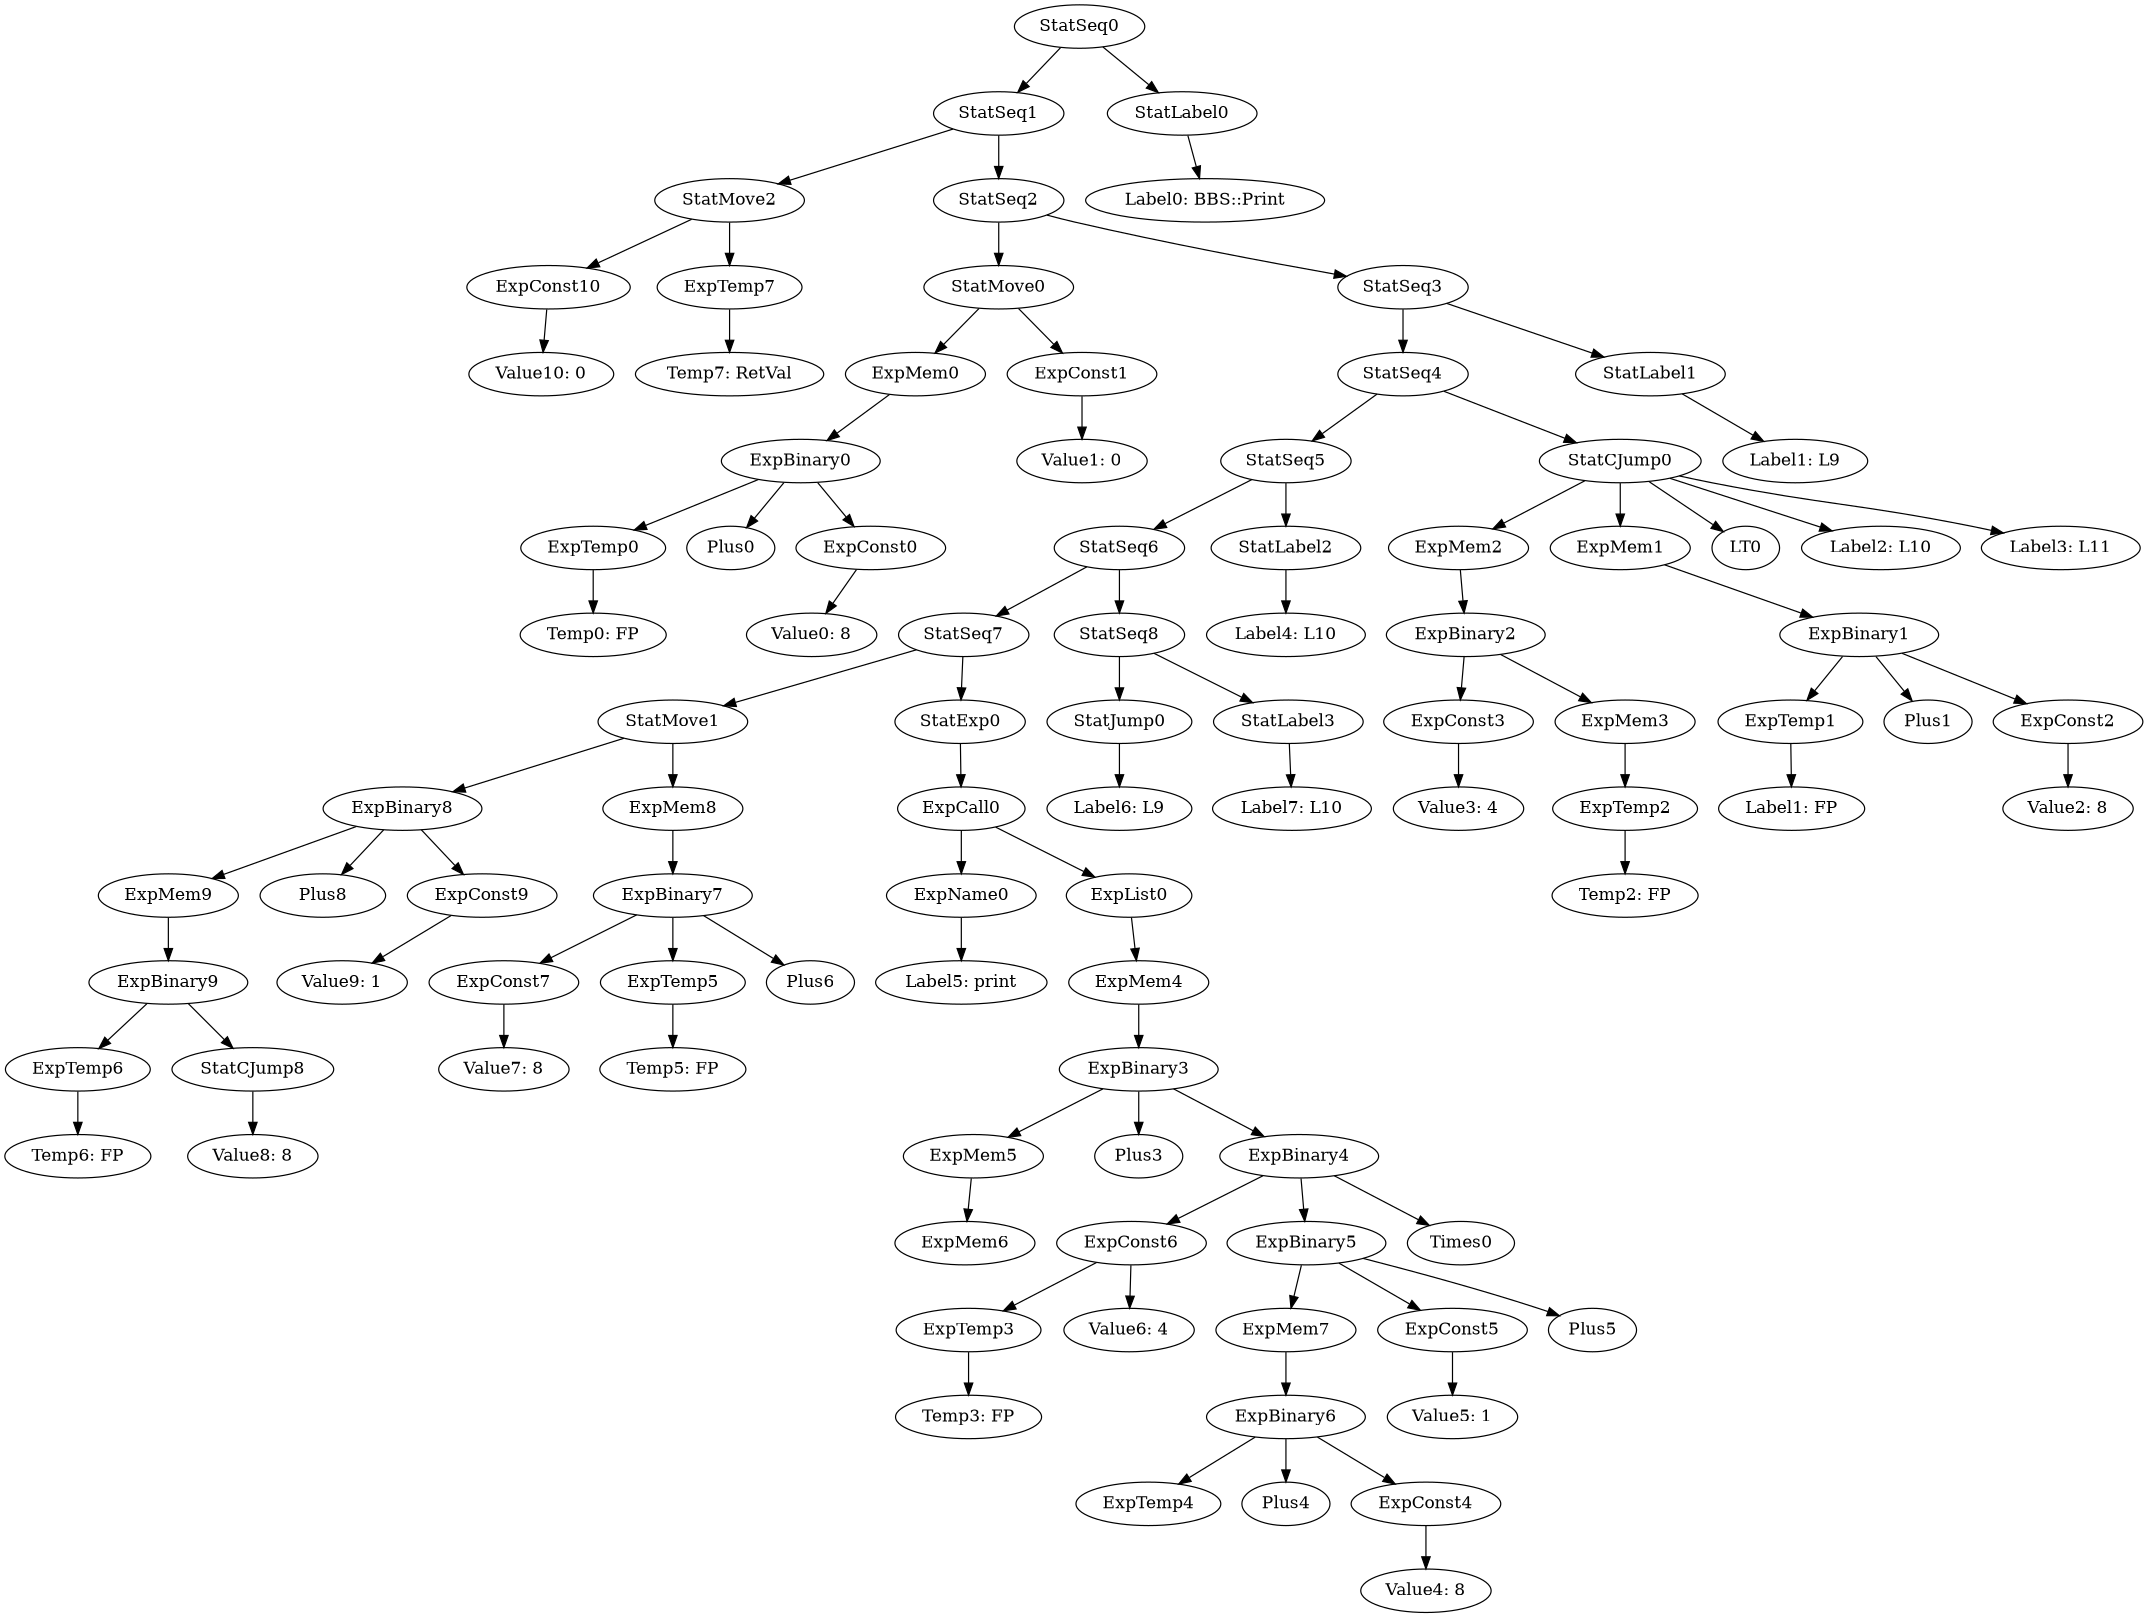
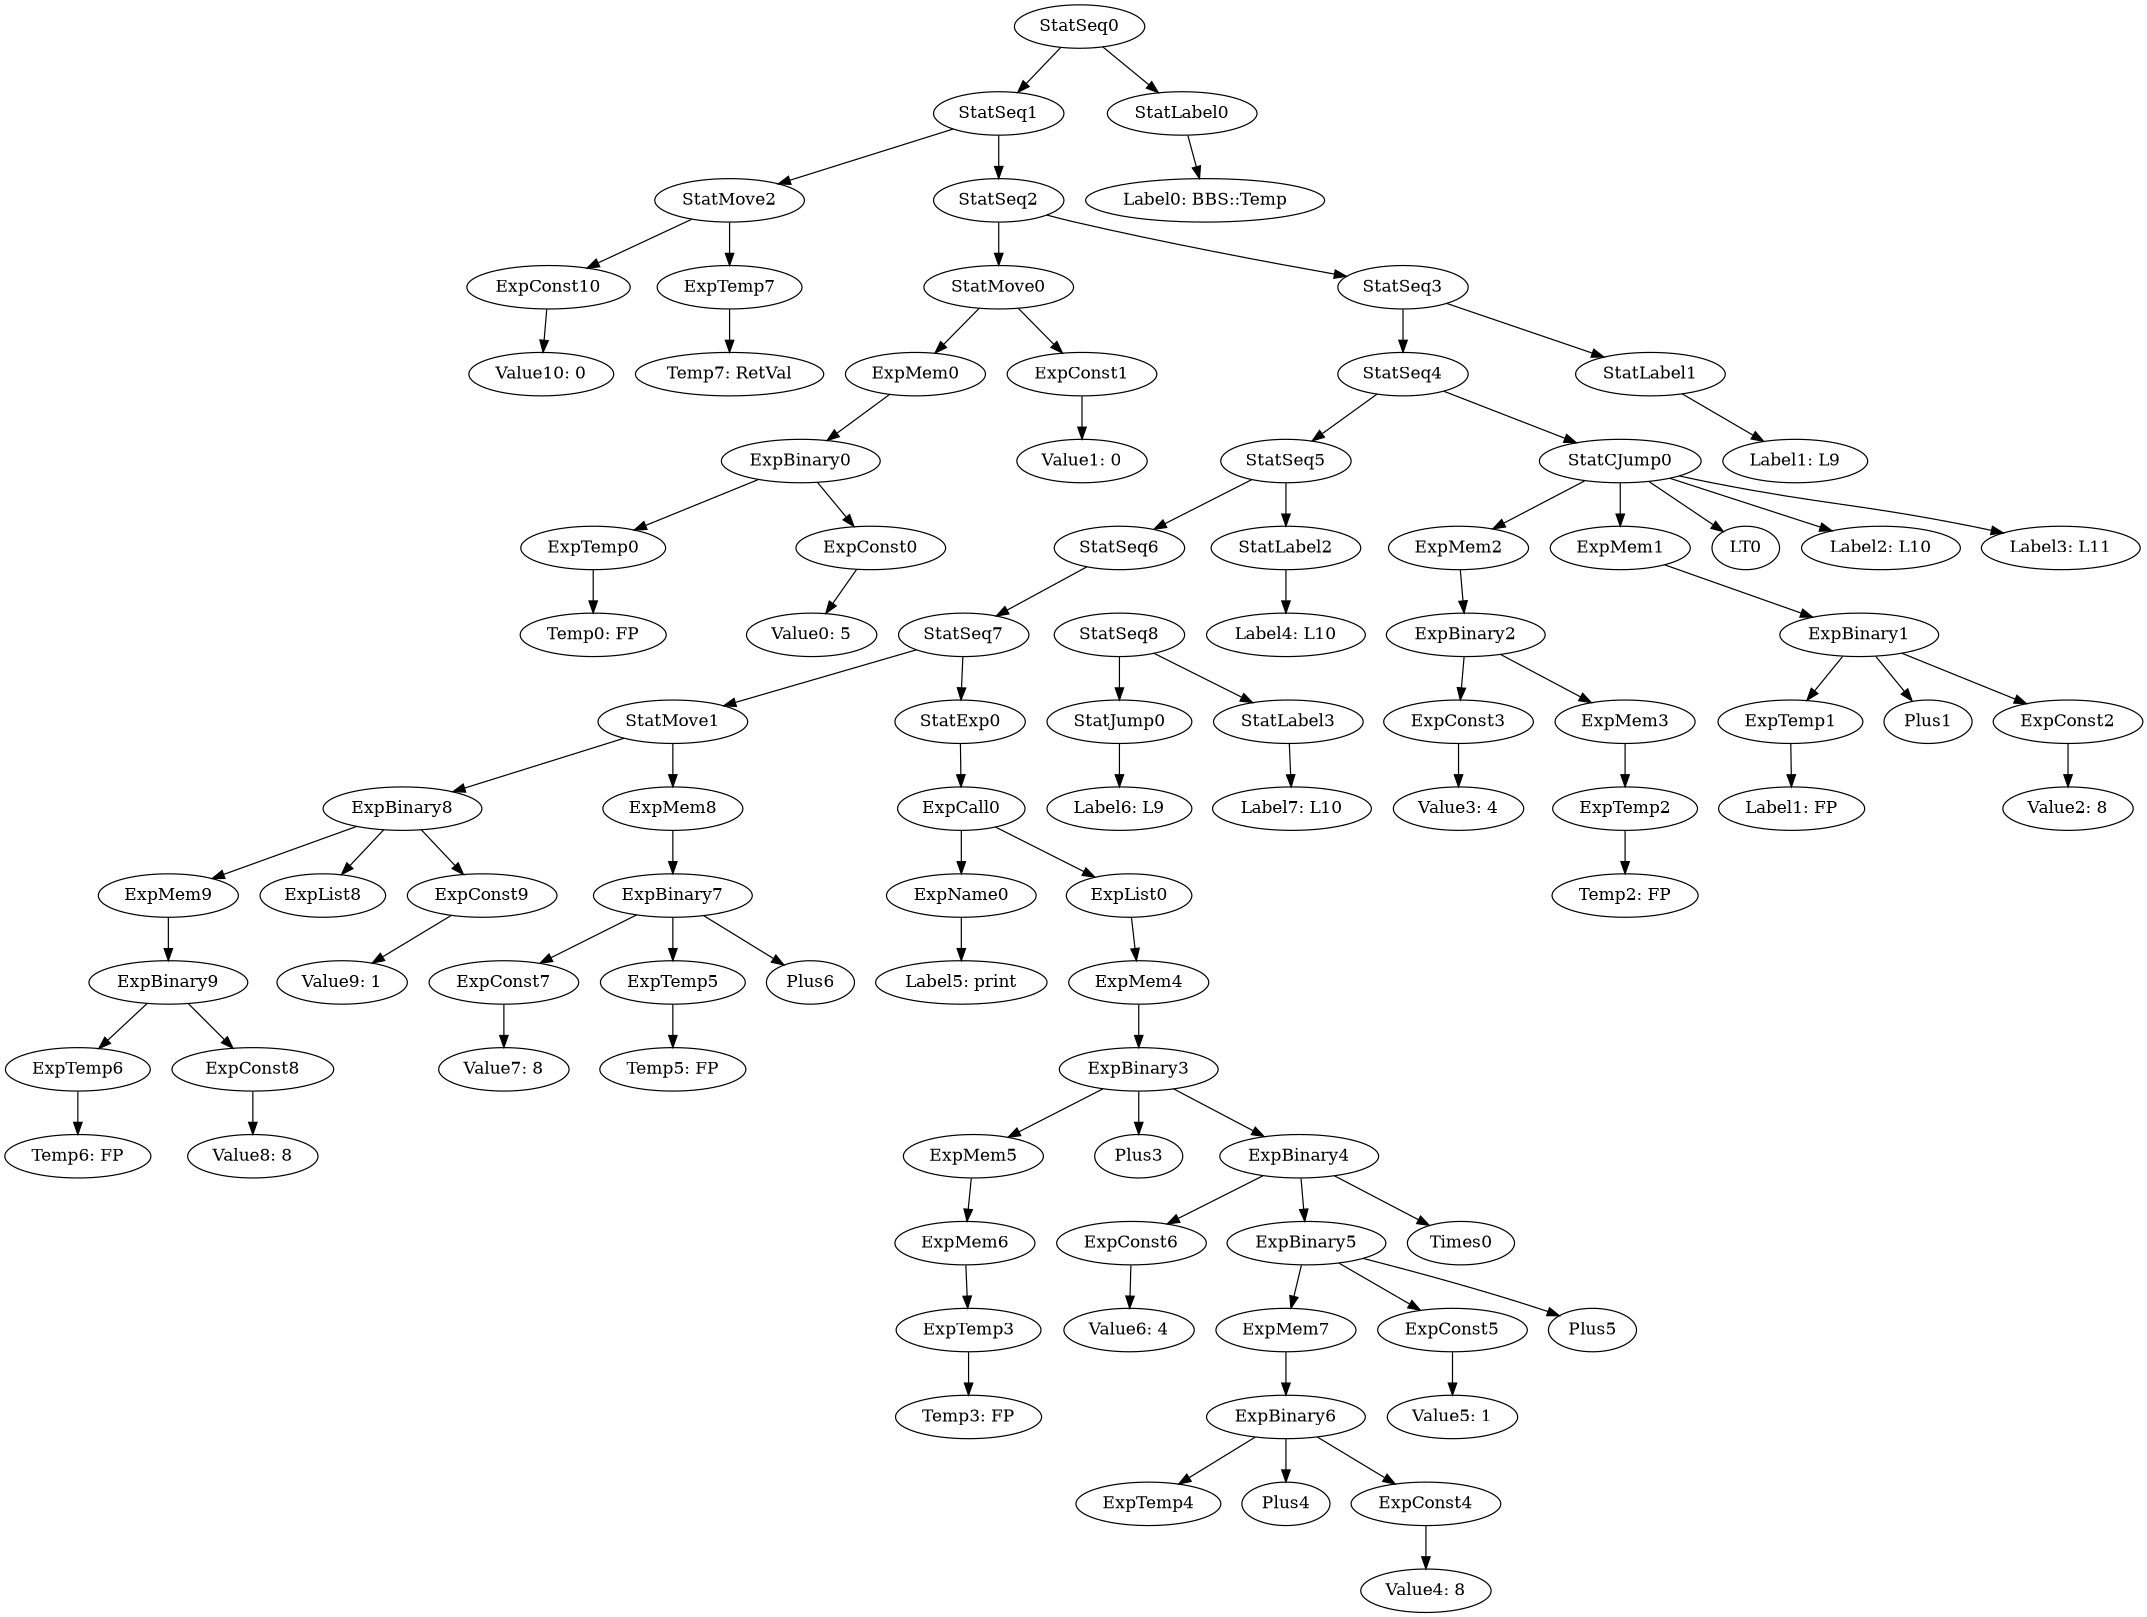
node "Label0: BBS::Print": label "Label0: BBS::Print" -> "Label0: BBS::Temp"
node "Plus0": removed
edge "StatSeq6" -> "StatSeq8": removed
node "Value0: 8": label "Value0: 8" -> "Value0: 5"
node "Plus8": label "Plus8" -> "ExpList8"
node "StatCJump8": label "StatCJump8" -> "ExpConst8"
edge "ExpConst6" -> "ExpTemp3": now "ExpMem6" -> "ExpTemp3"
